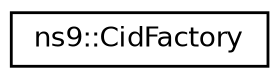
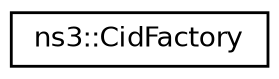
node "ns9::CidFactory": label "ns9::CidFactory" -> "ns3::CidFactory"
